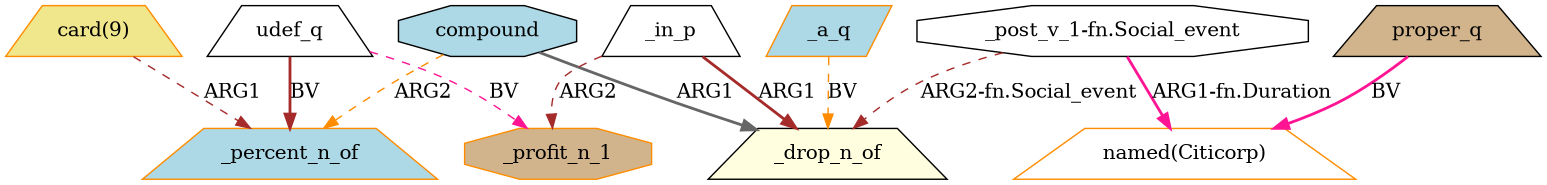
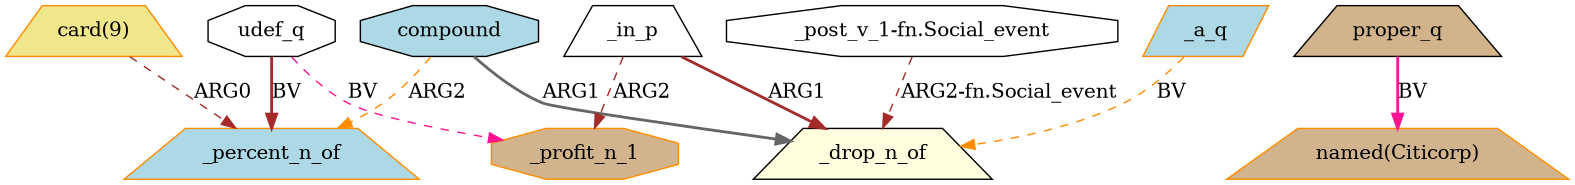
node "udef_q": shape trapezium -> octagon
edge "_post_v_1-fn.Social_event" -> "named(Citicorp)": removed, label "ARG1-fn.Duration"
edge "card(9)" -> "_percent_n_of": label "ARG1" -> "ARG0"
node "named(Citicorp)": fillcolor white -> tan
